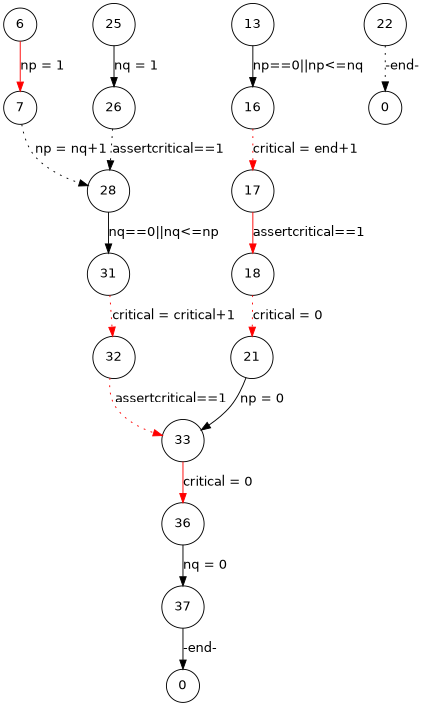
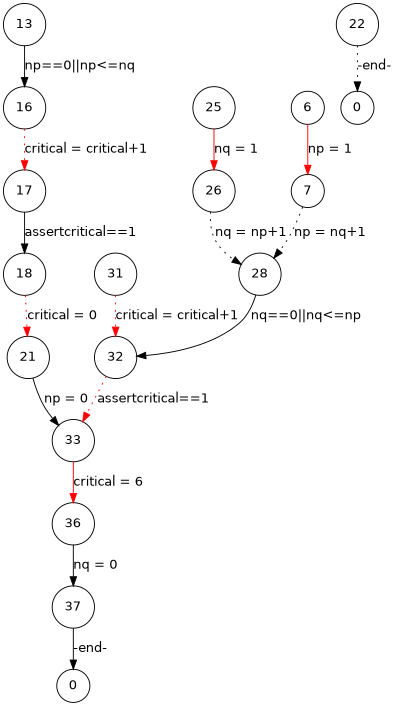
edge "25" -> "26": color black -> red
edge "26" -> "28": label "assertcritical==1" -> "nq = np+1"
edge "16" -> "17": label "critical = end+1" -> "critical = critical+1"
edge "28" -> "31": now "28" -> "32"
edge "17" -> "18": color red -> black
edge "33" -> "36": label "critical = 0" -> "critical = 6"
